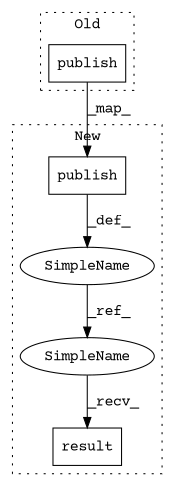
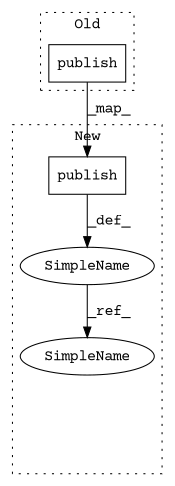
node "result": removed
